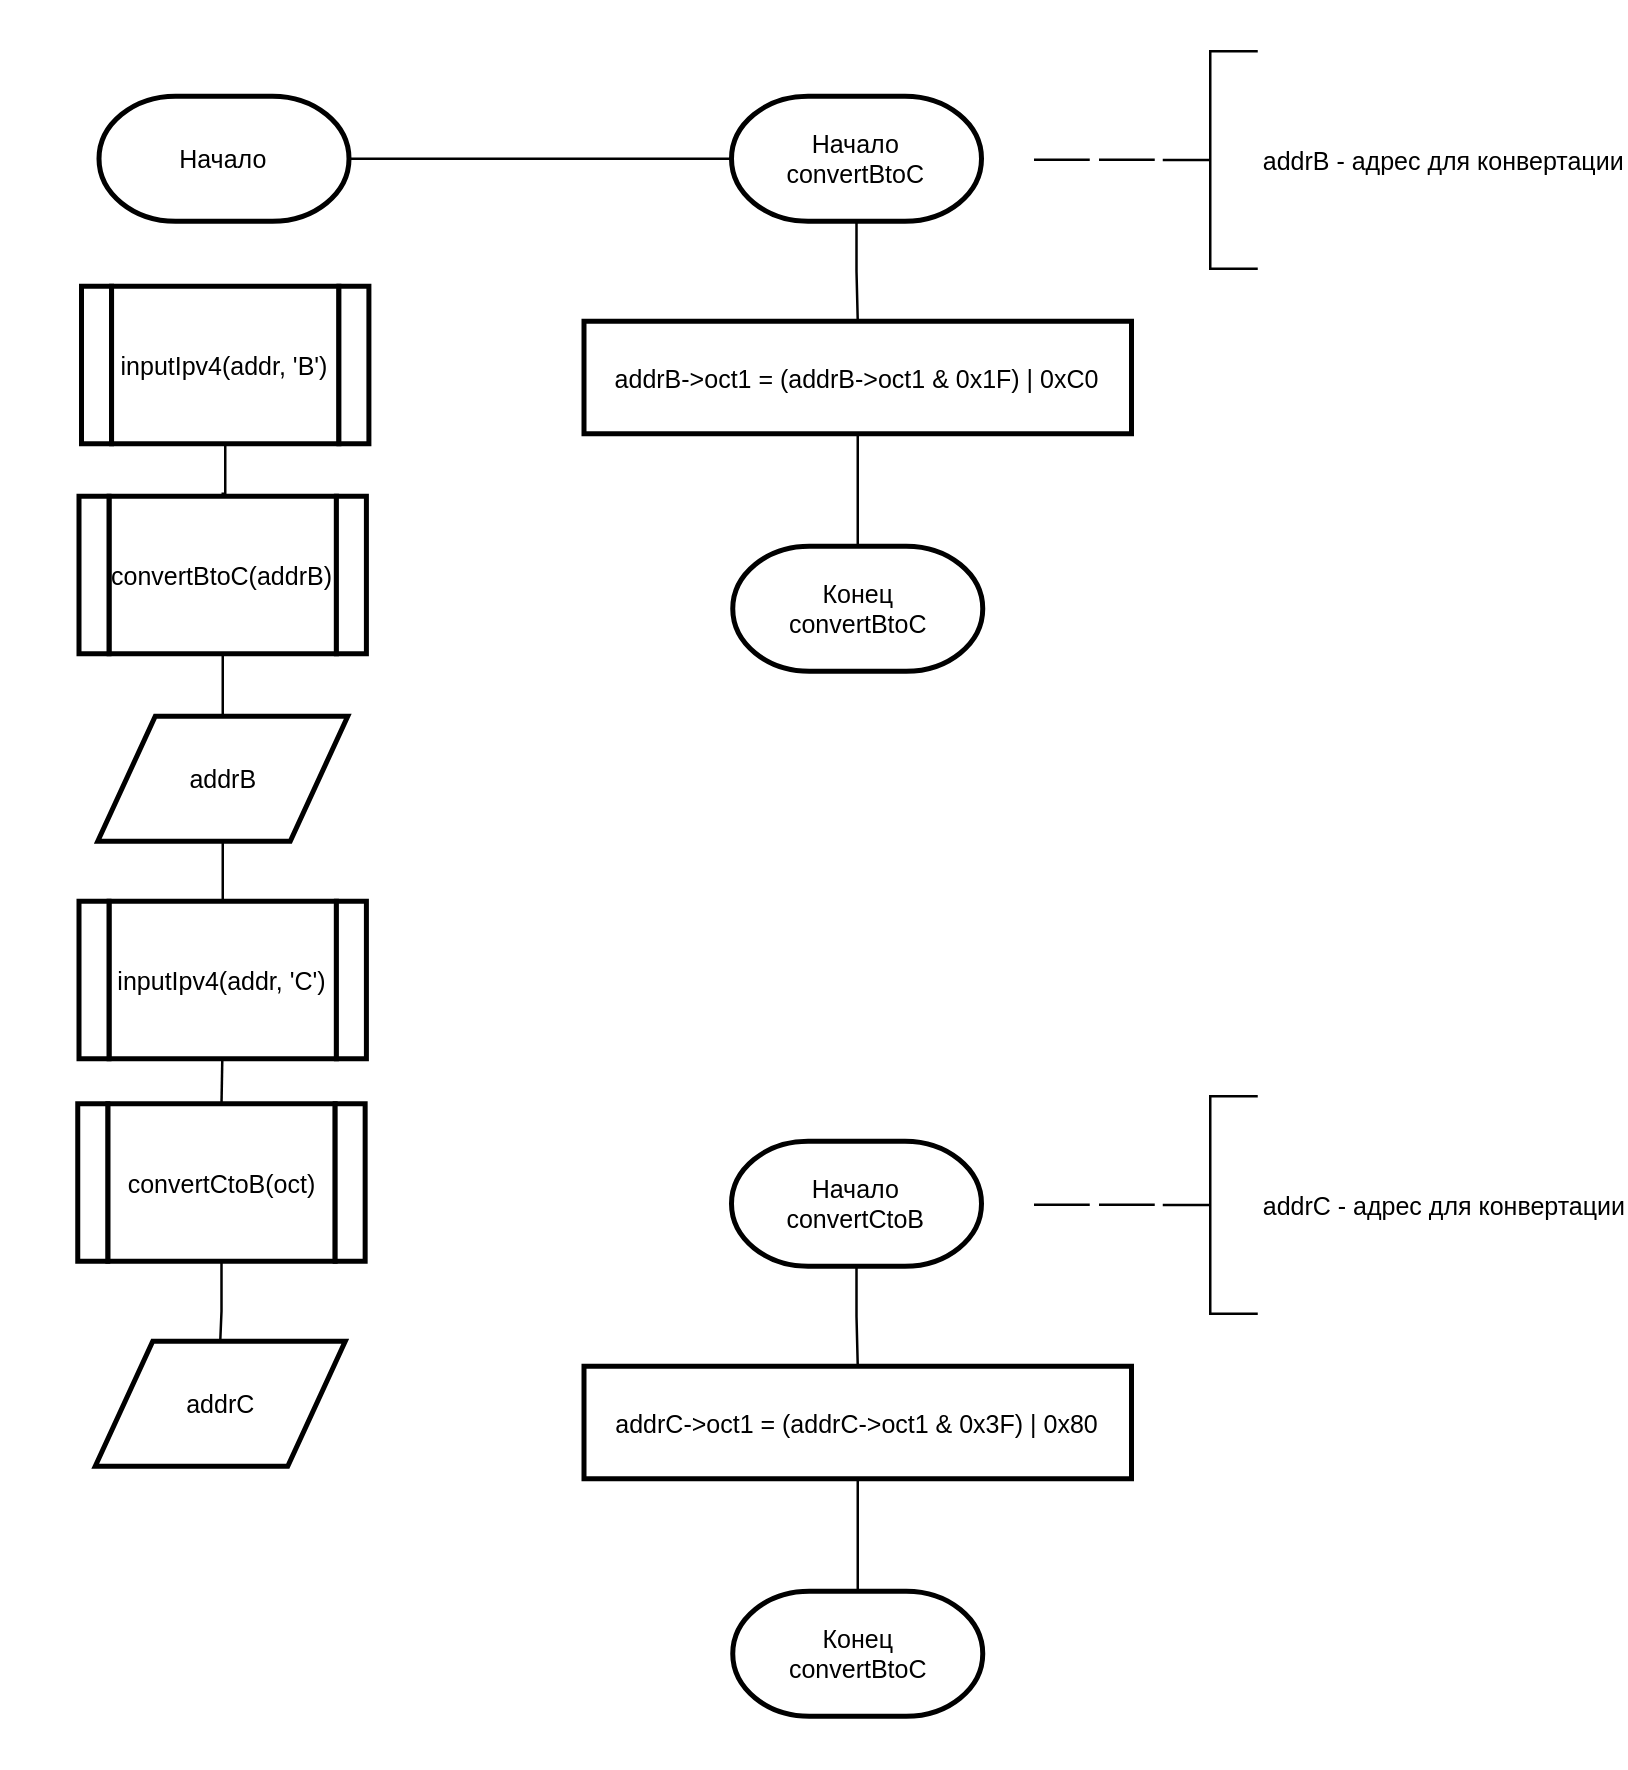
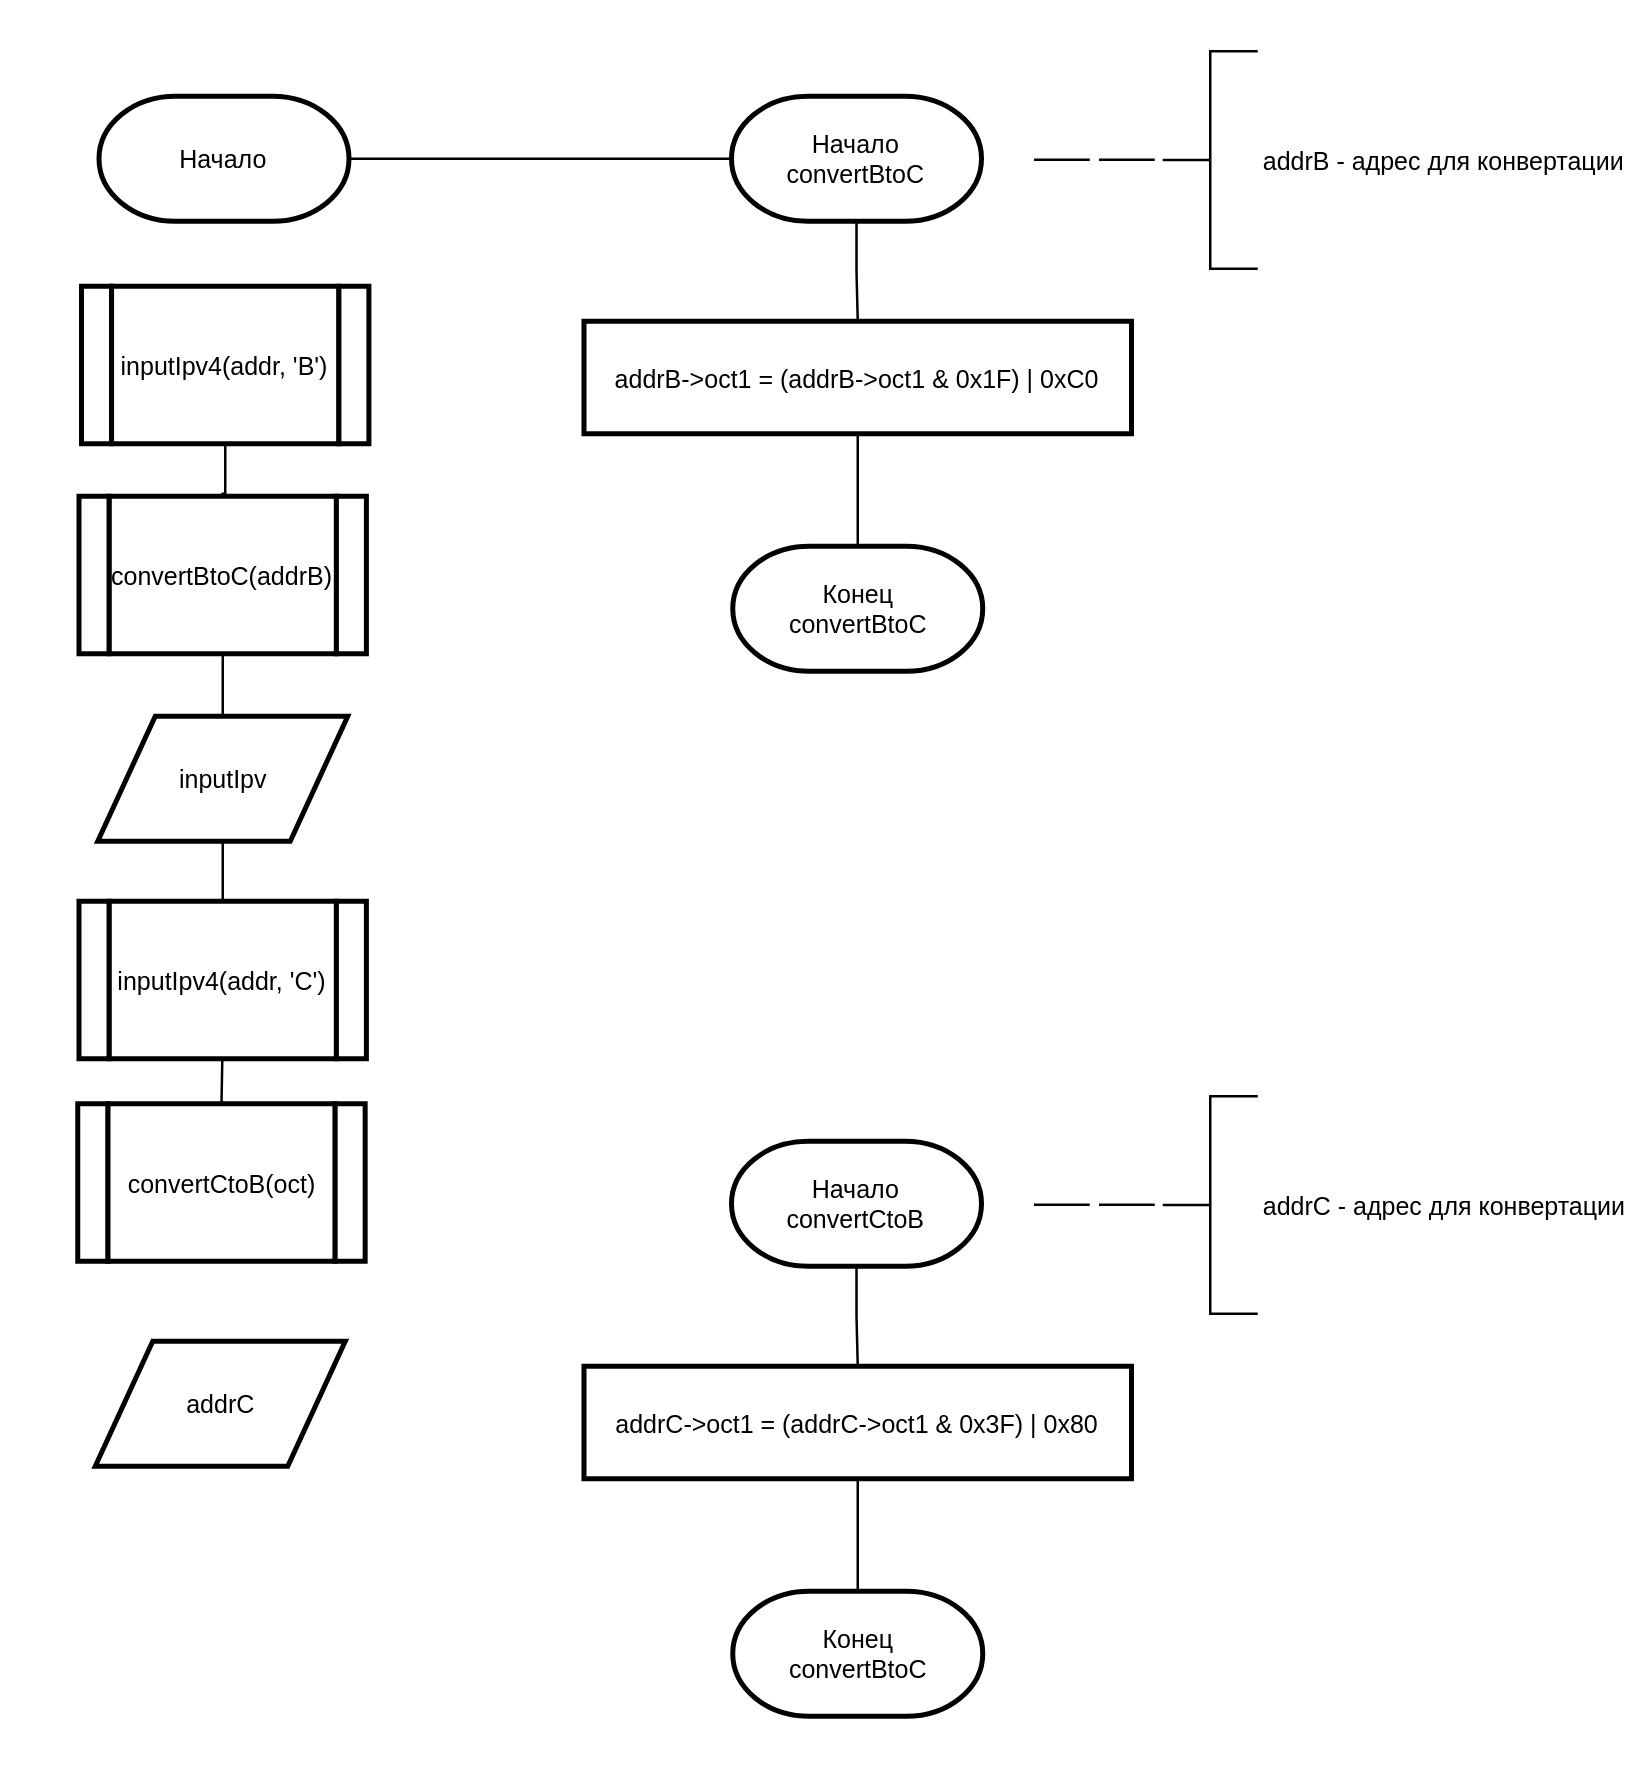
node "addrB": label "addrB" -> "inputIpv"
edge "convertCtoB(oct)" -- "addrC": removed
